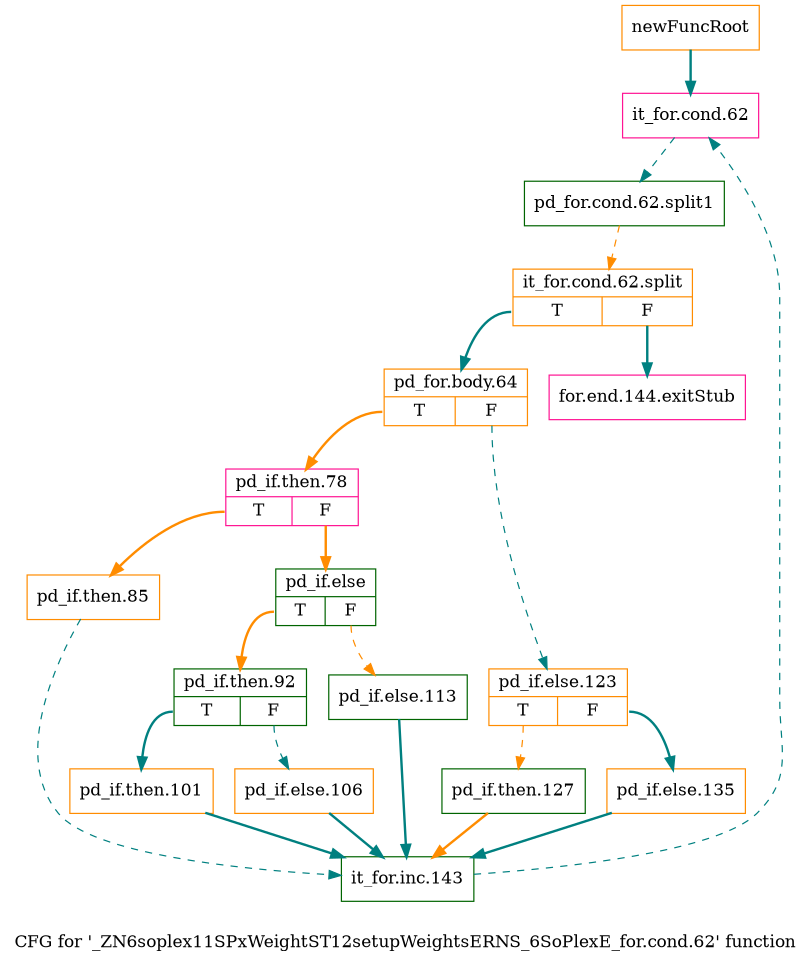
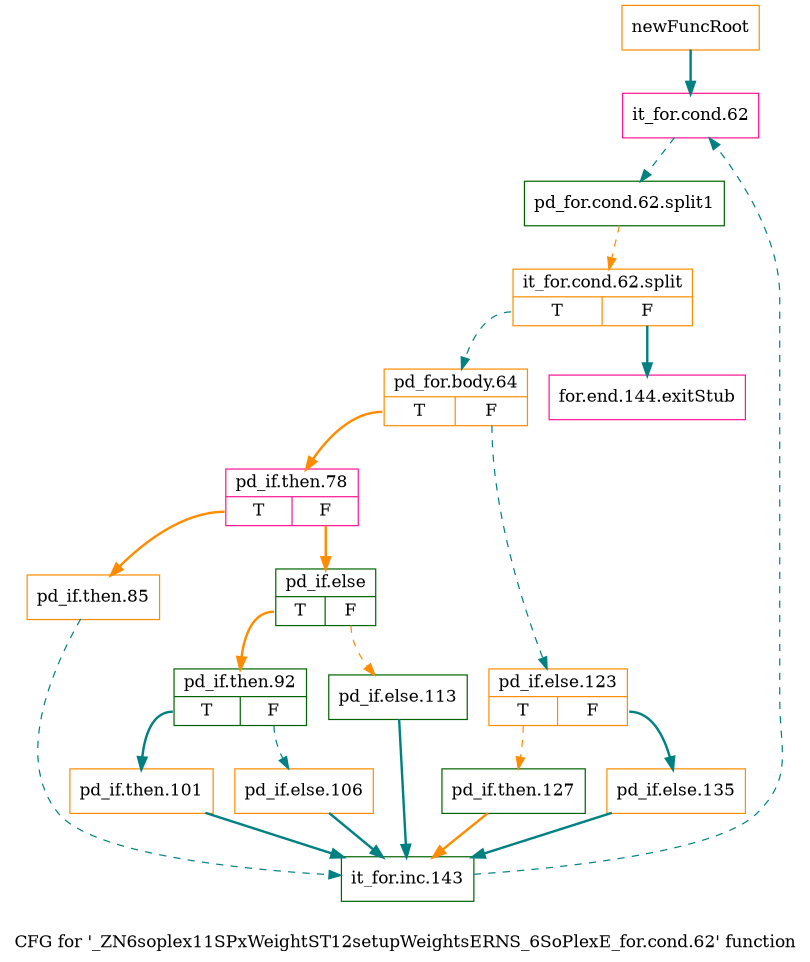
edge "it_for.cond.62.split" -> "pd_for.body.64": style bold -> dashed
